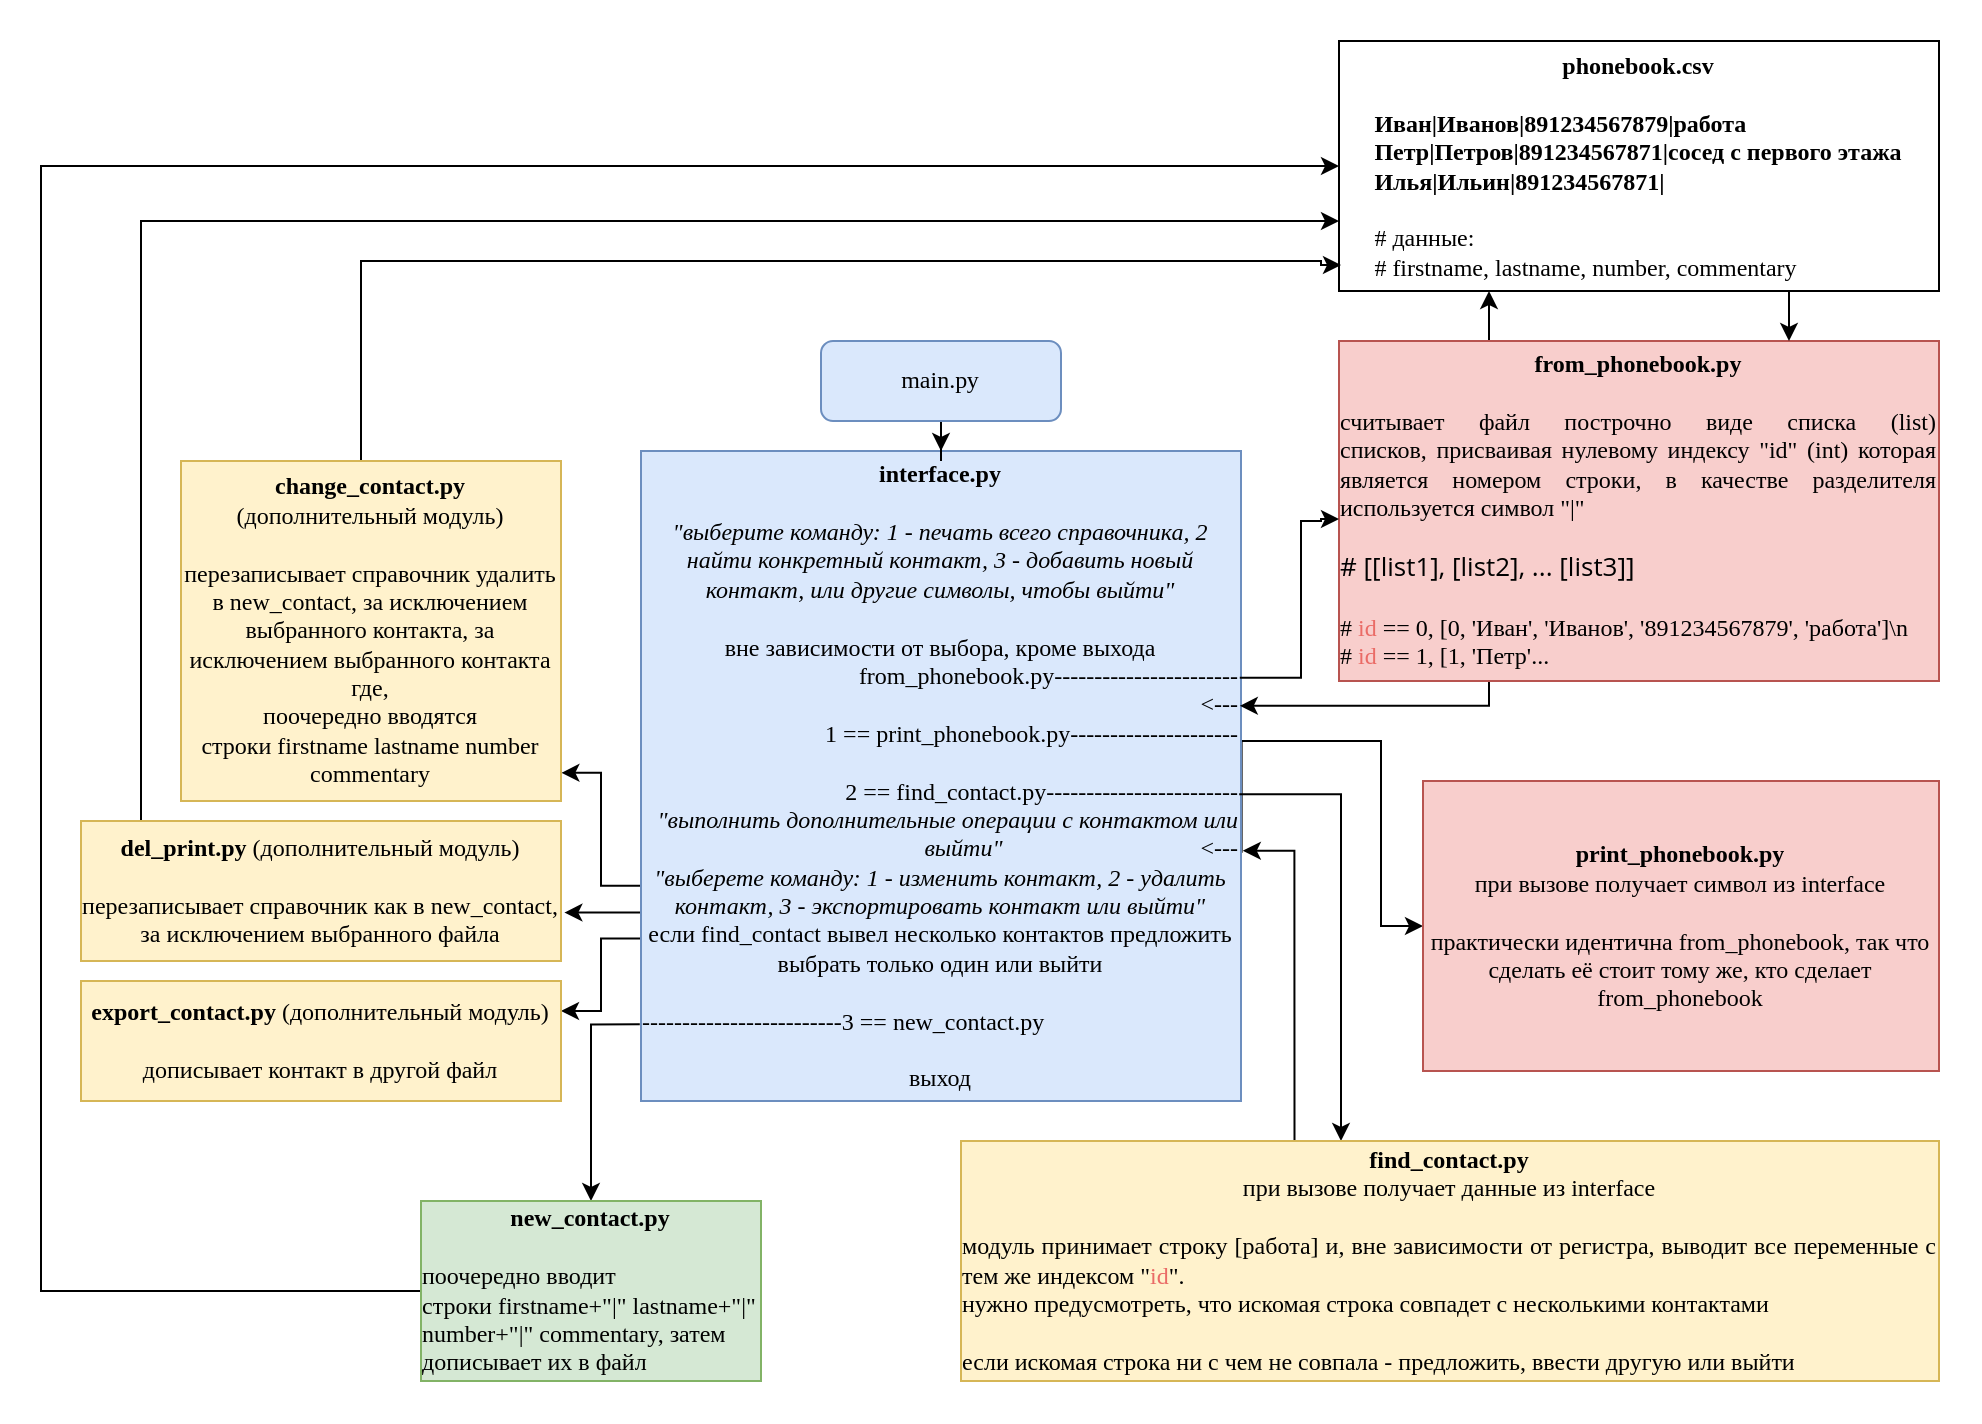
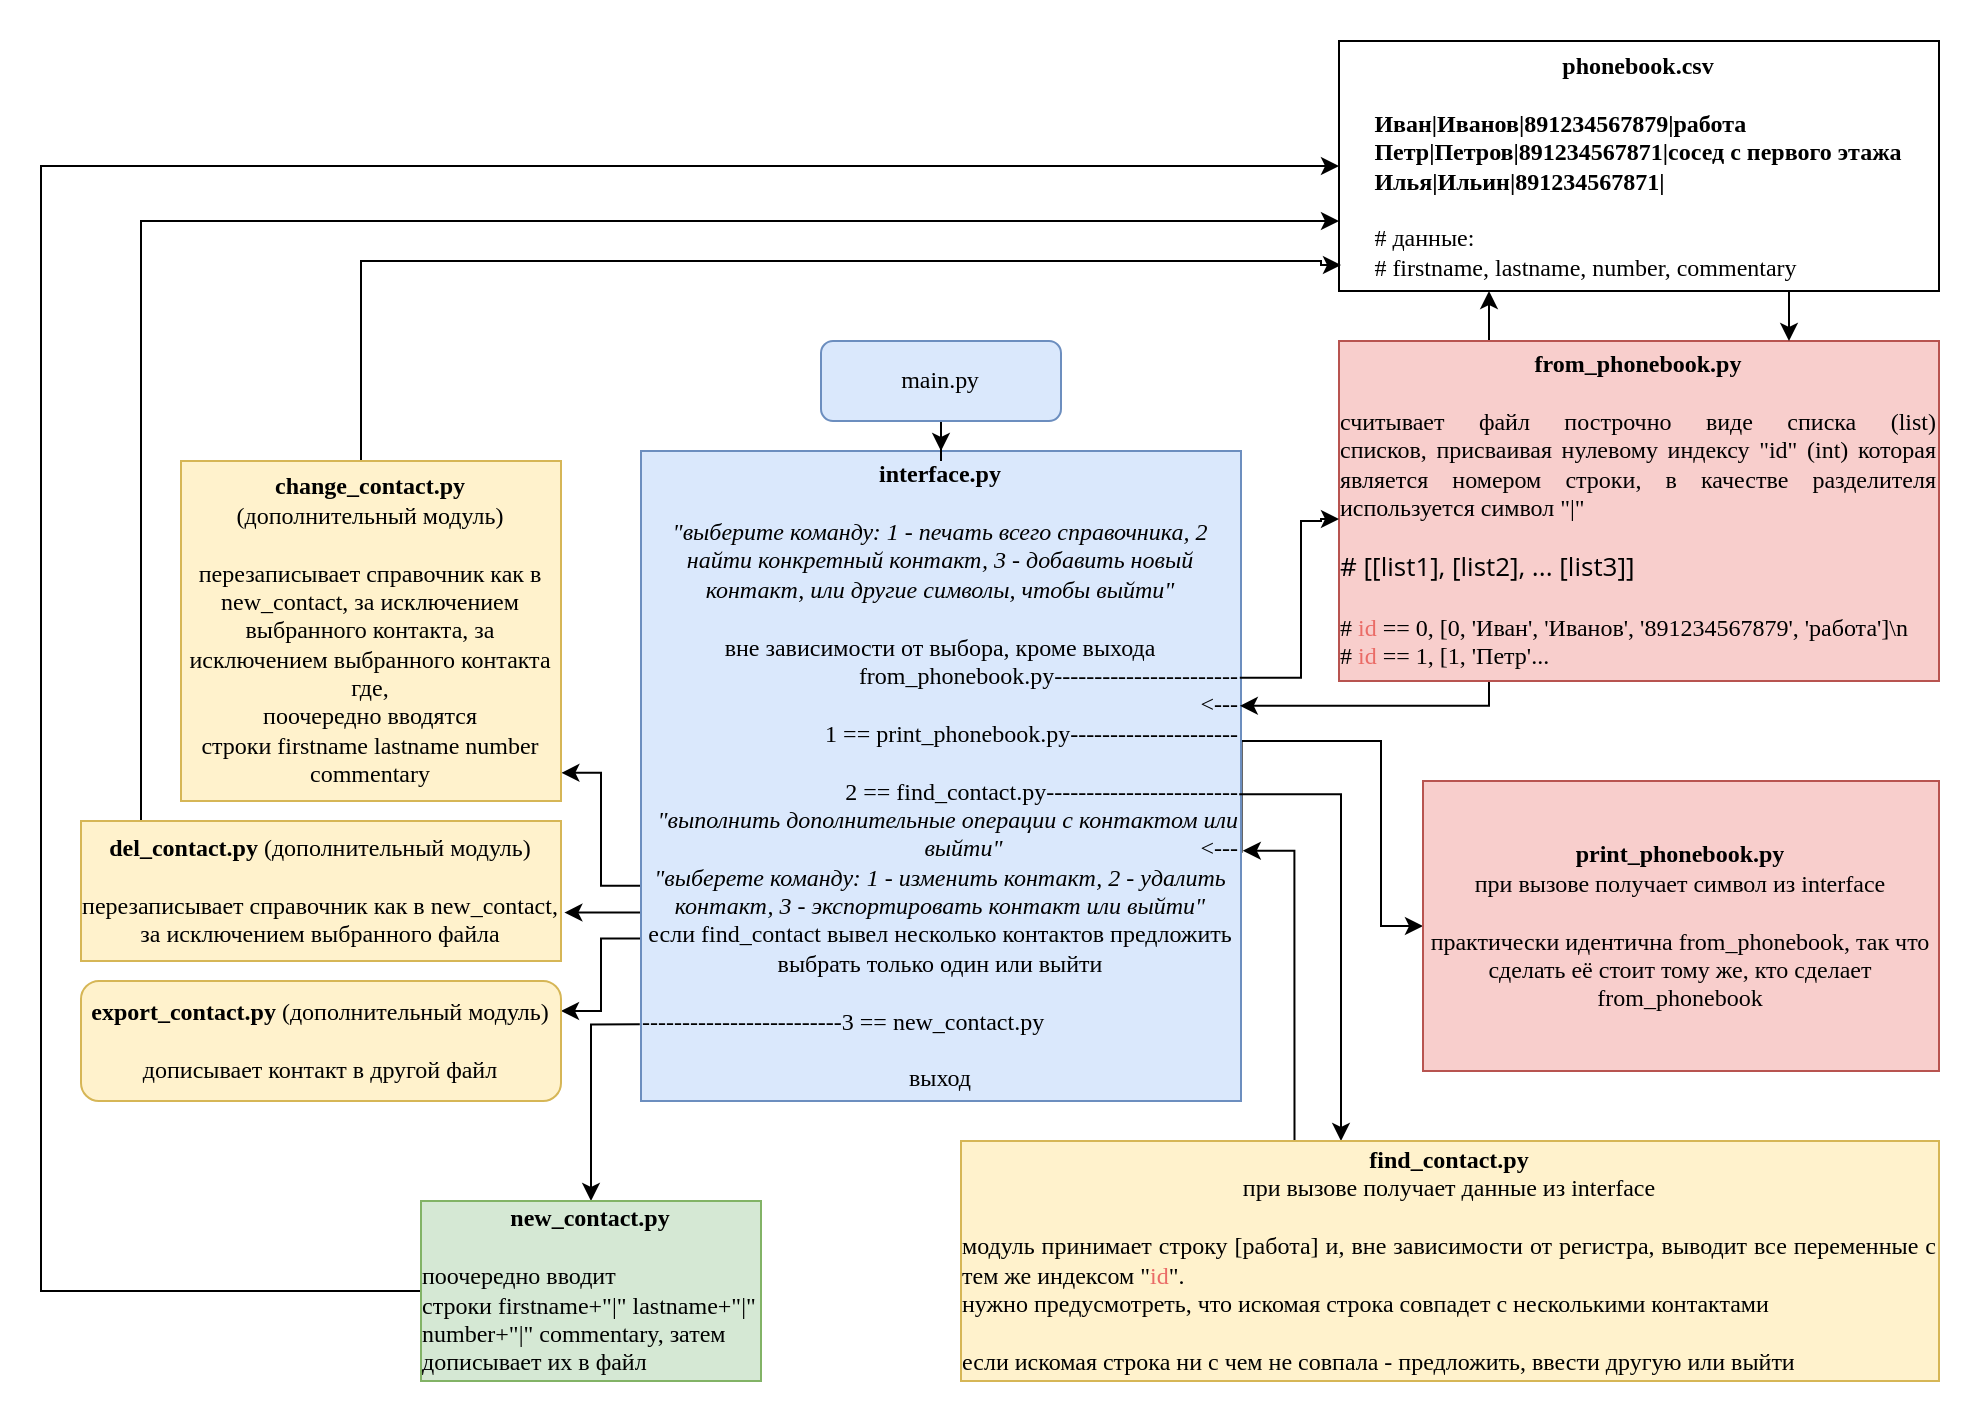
node "change_contact.py (дополнительный модуль) перезаписывает справочник удалить в new_contact, за исключением выбранного контакта, за исключением выбранного контакта где, поочередно вводятся строки firstname lastname number commentary": label "change_contact.py (дополнительный модуль) перезаписывает справочник удалить в new_contact, за исключением выбранного контакта, за исключением выбранного контакта где, поочередно вводятся строки firstname lastname number commentary" -> "change_contact.py (дополнительный модуль) перезаписывает справочник как в new_contact, за исключением выбранного контакта, за исключением выбранного контакта где, поочередно вводятся строки firstname lastname number commentary"
node "del_print.py (дополнительный модуль) перезаписывает справочник как в new_contact, за исключением выбранного файла": label "del_print.py (дополнительный модуль) перезаписывает справочник как в new_contact, за исключением выбранного файла" -> "del_contact.py (дополнительный модуль) перезаписывает справочник как в new_contact, за исключением выбранного файла"
node "export_contact.py (дополнительный модуль) дописывает контакт в другой файл": shape rectangle -> rounded rectangle
